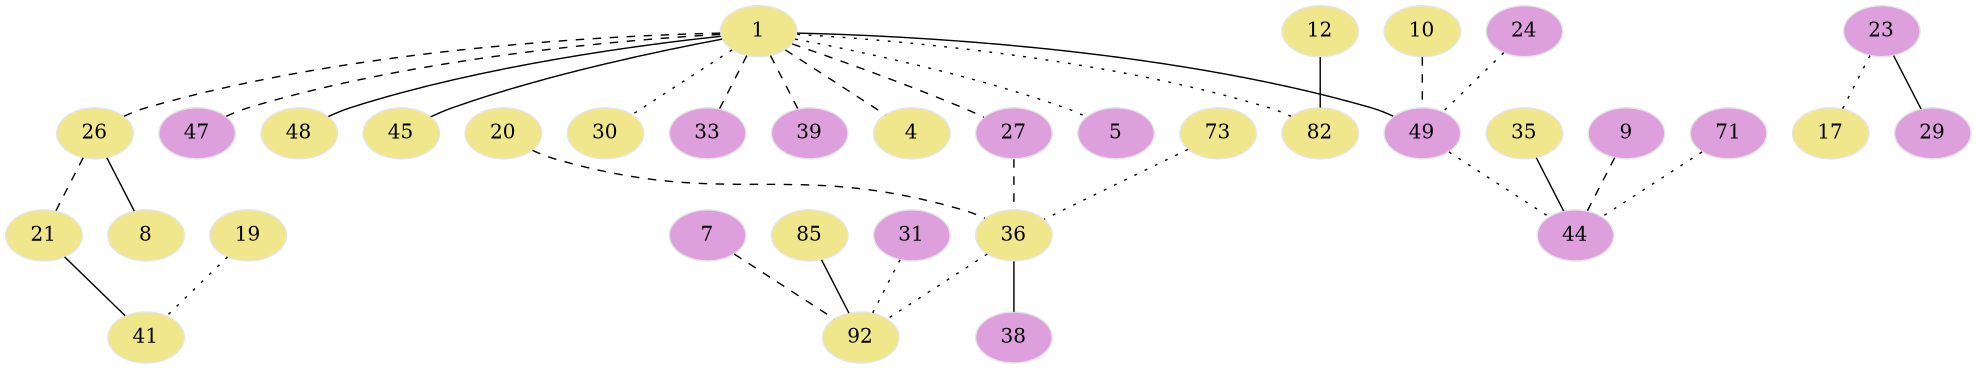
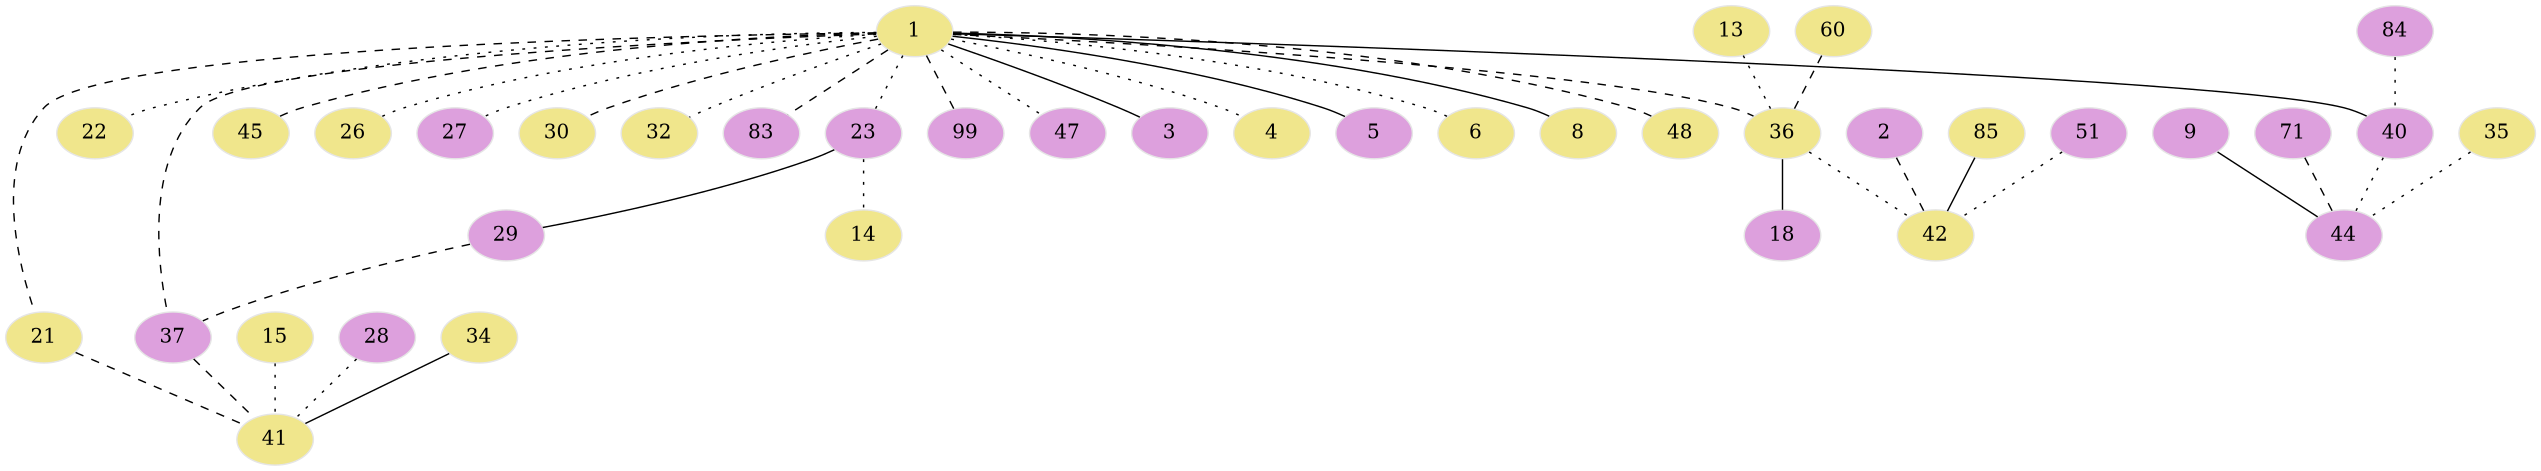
node "12": removed
node "10": removed
node "24": label "24" -> "84"
edge "1" -- "26": style dashed -> dotted
edge "1" -- "47": style dashed -> dotted
edge "1" -- "48": style solid -> dashed
edge "1" -- "45": style solid -> dashed
edge "1" -- "5": style dotted -> solid
edge "1" -- "27": style dashed -> dotted
edge "1" -- "30": style dotted -> dashed
edge "1" -- "4": style dashed -> dotted
edge "1" -- "23": added
node "22": added
node "20": label "20" -> "60"
node "33": label "33" -> "83"
node "39": label "39" -> "99"
node "3": added
node "73": label "73" -> "13"
node "82": label "82" -> "32"
node "49": label "49" -> "40"
node "6": added
node "17": label "17" -> "14"
edge "26" -- "21": now "1" -- "21"
edge "26" -- "8": now "1" -- "8"
edge "27" -- "36": now "1" -- "36"
edge "35" -- "44": style solid -> dotted
edge "9" -- "44": style dashed -> solid
edge "71" -- "44": style dotted -> dashed
node "19": label "19" -> "15"
node "7": label "7" -> "2"
node "31": label "31" -> "51"
edge "21" -- "41": style solid -> dashed
node "37": added
node "28": added
node "34": added
node "92": label "92" -> "42"
node "38": label "38" -> "18"
